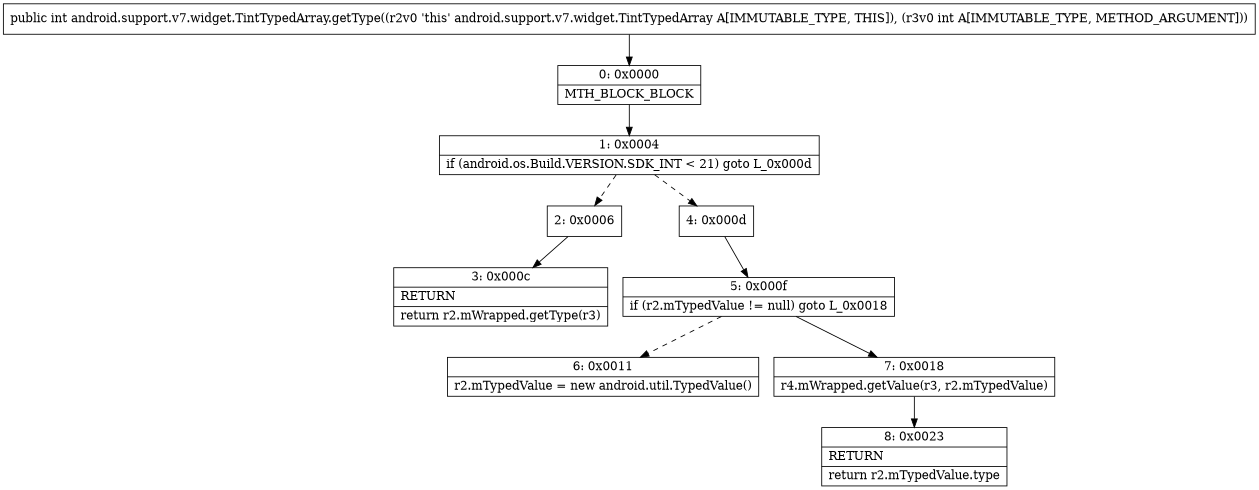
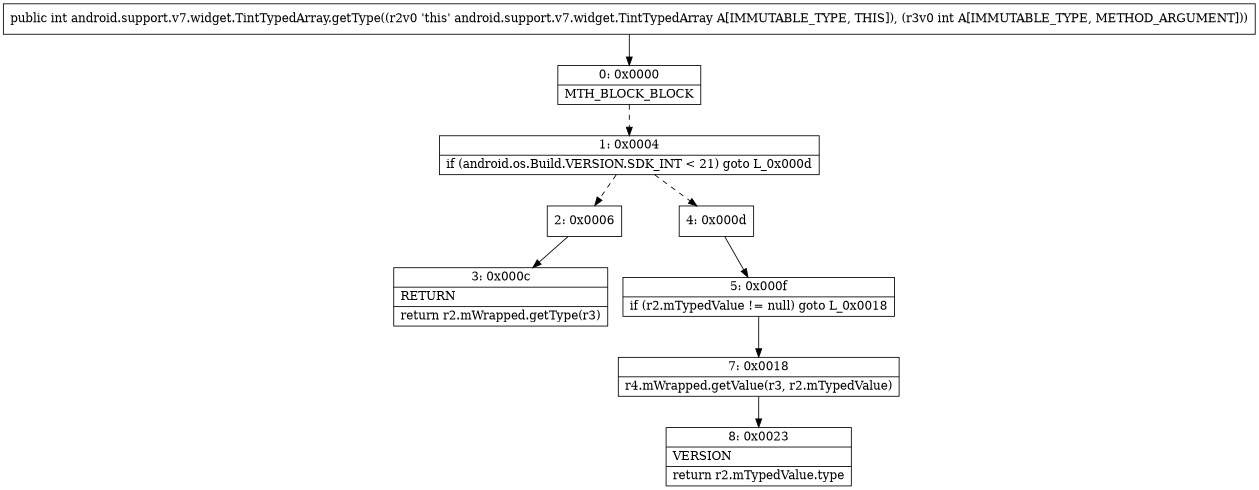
edge "0: 0x0000" -> "1: 0x0004": style solid -> dashed
node "6: 0x0011": removed
node "8: 0x0023": text "RETURN" -> "VERSION"
